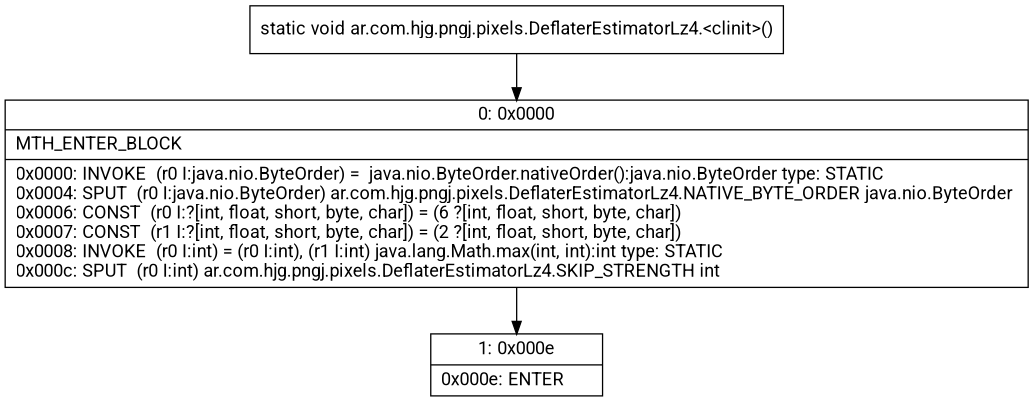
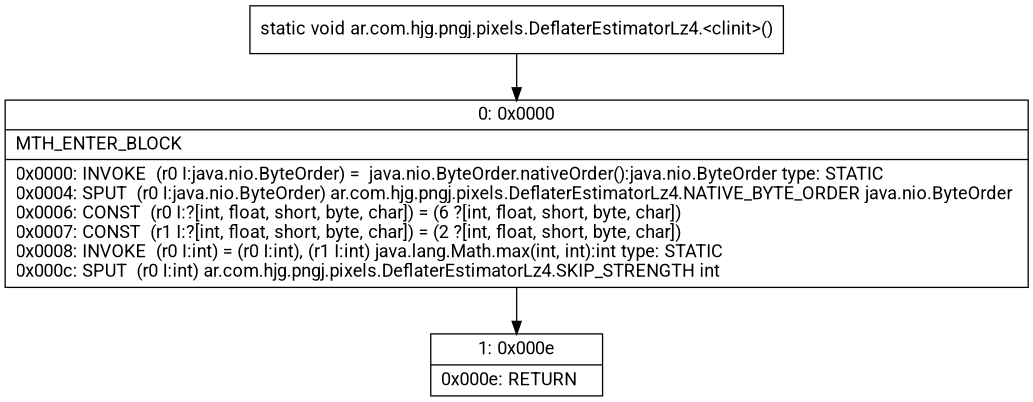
node "1: 0x000e": text "0x000e: ENTER" -> "0x000e: RETURN"
